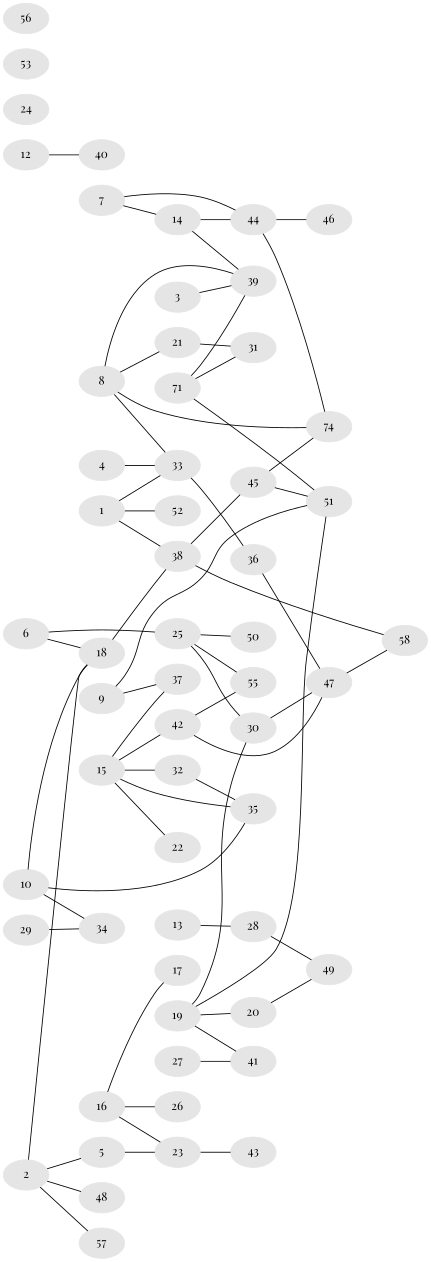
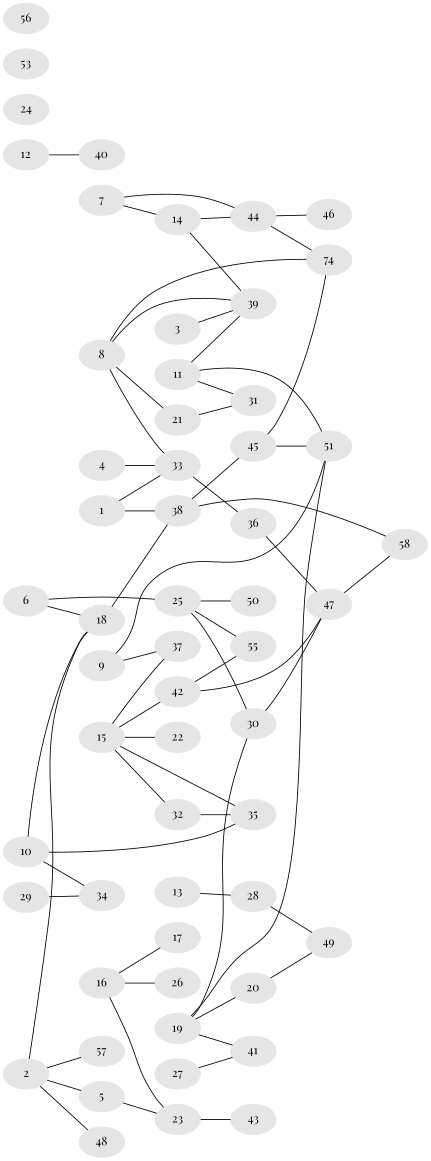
node "71": label "71" -> "11"
node "52": removed
